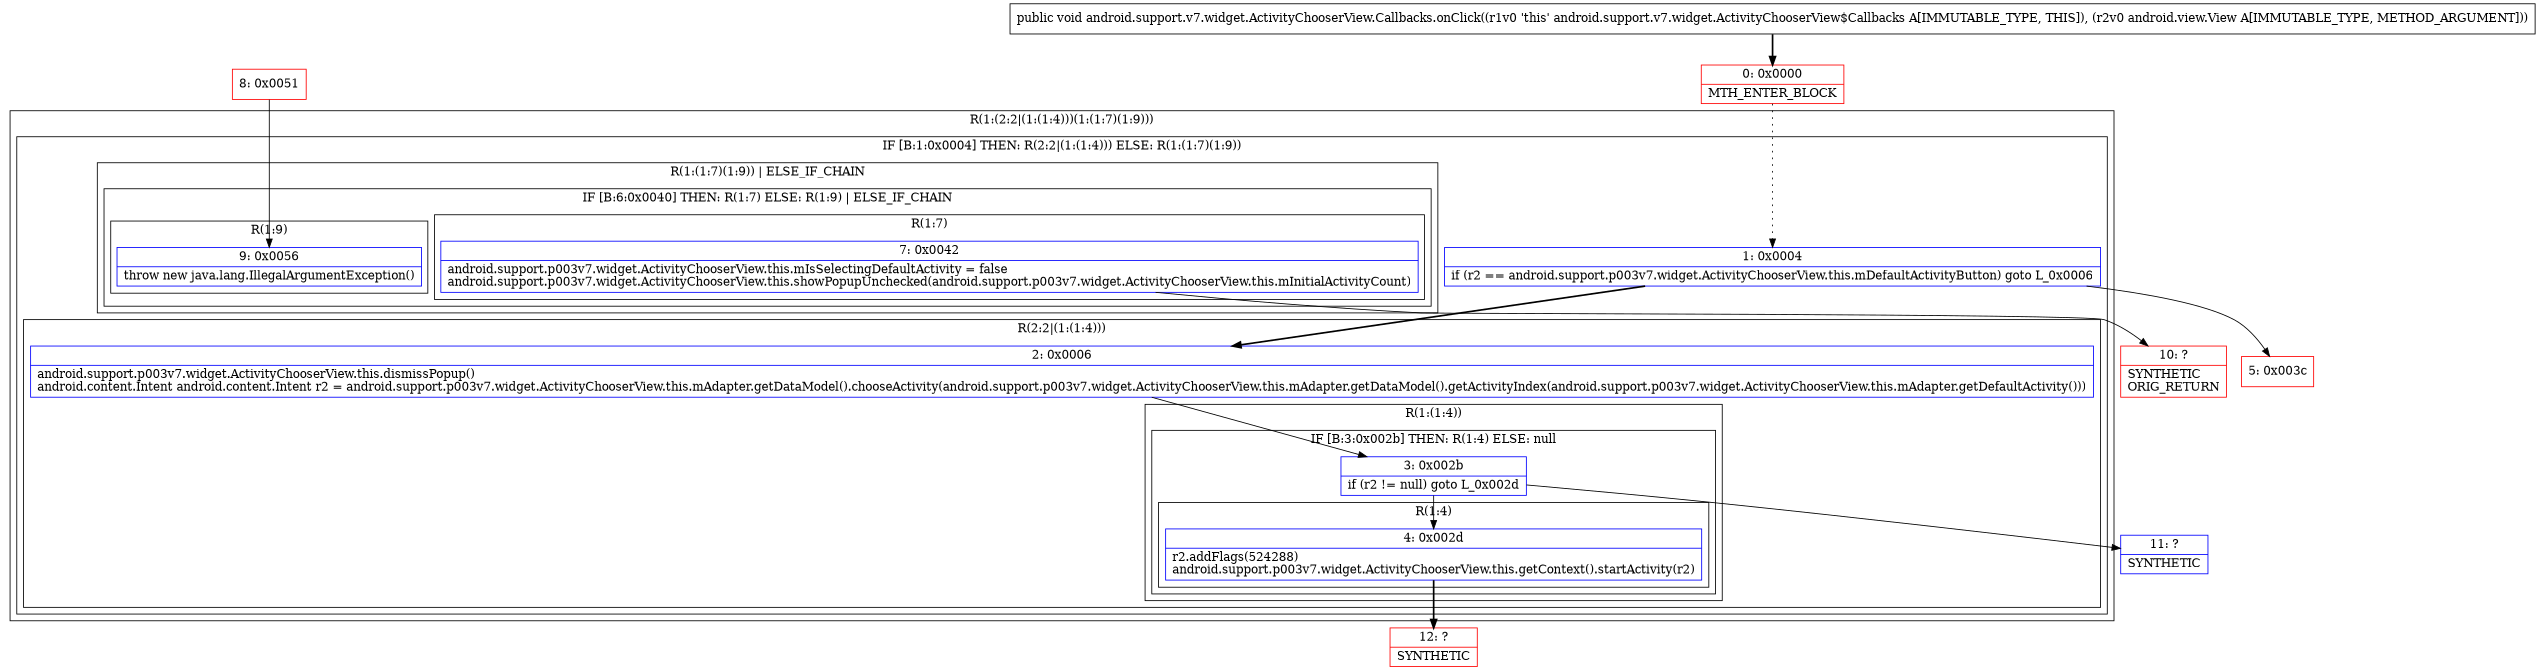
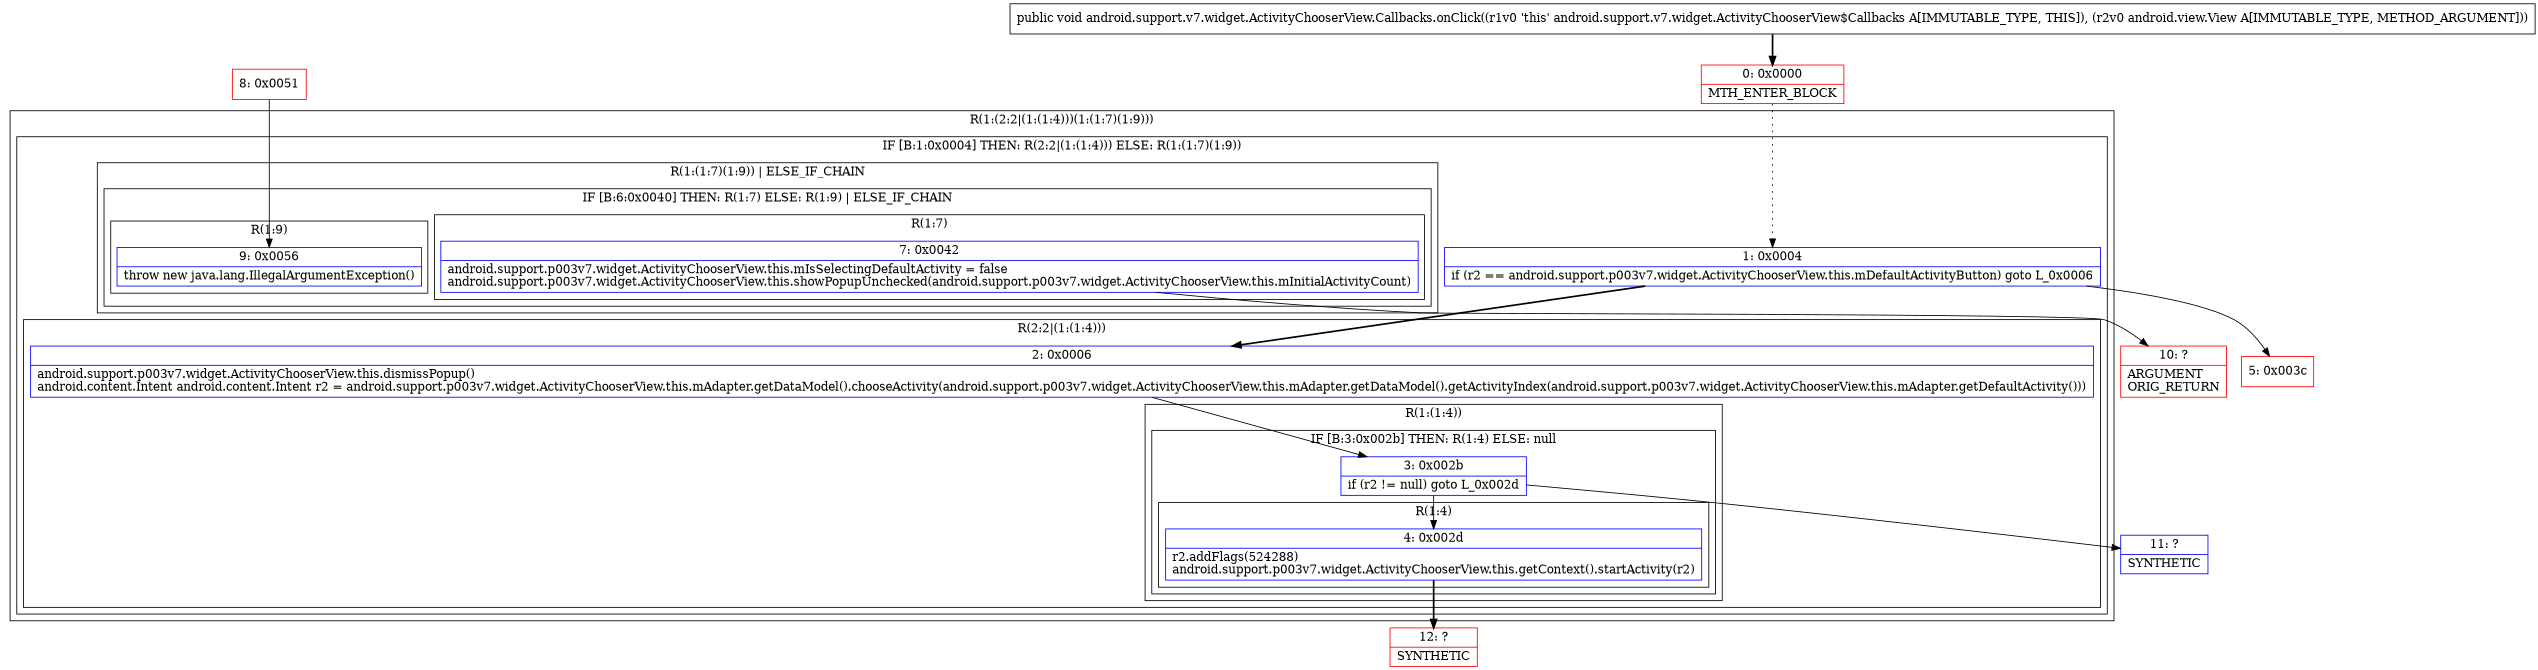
node "10: ?": text "SYNTHETIC" -> "ARGUMENT"
